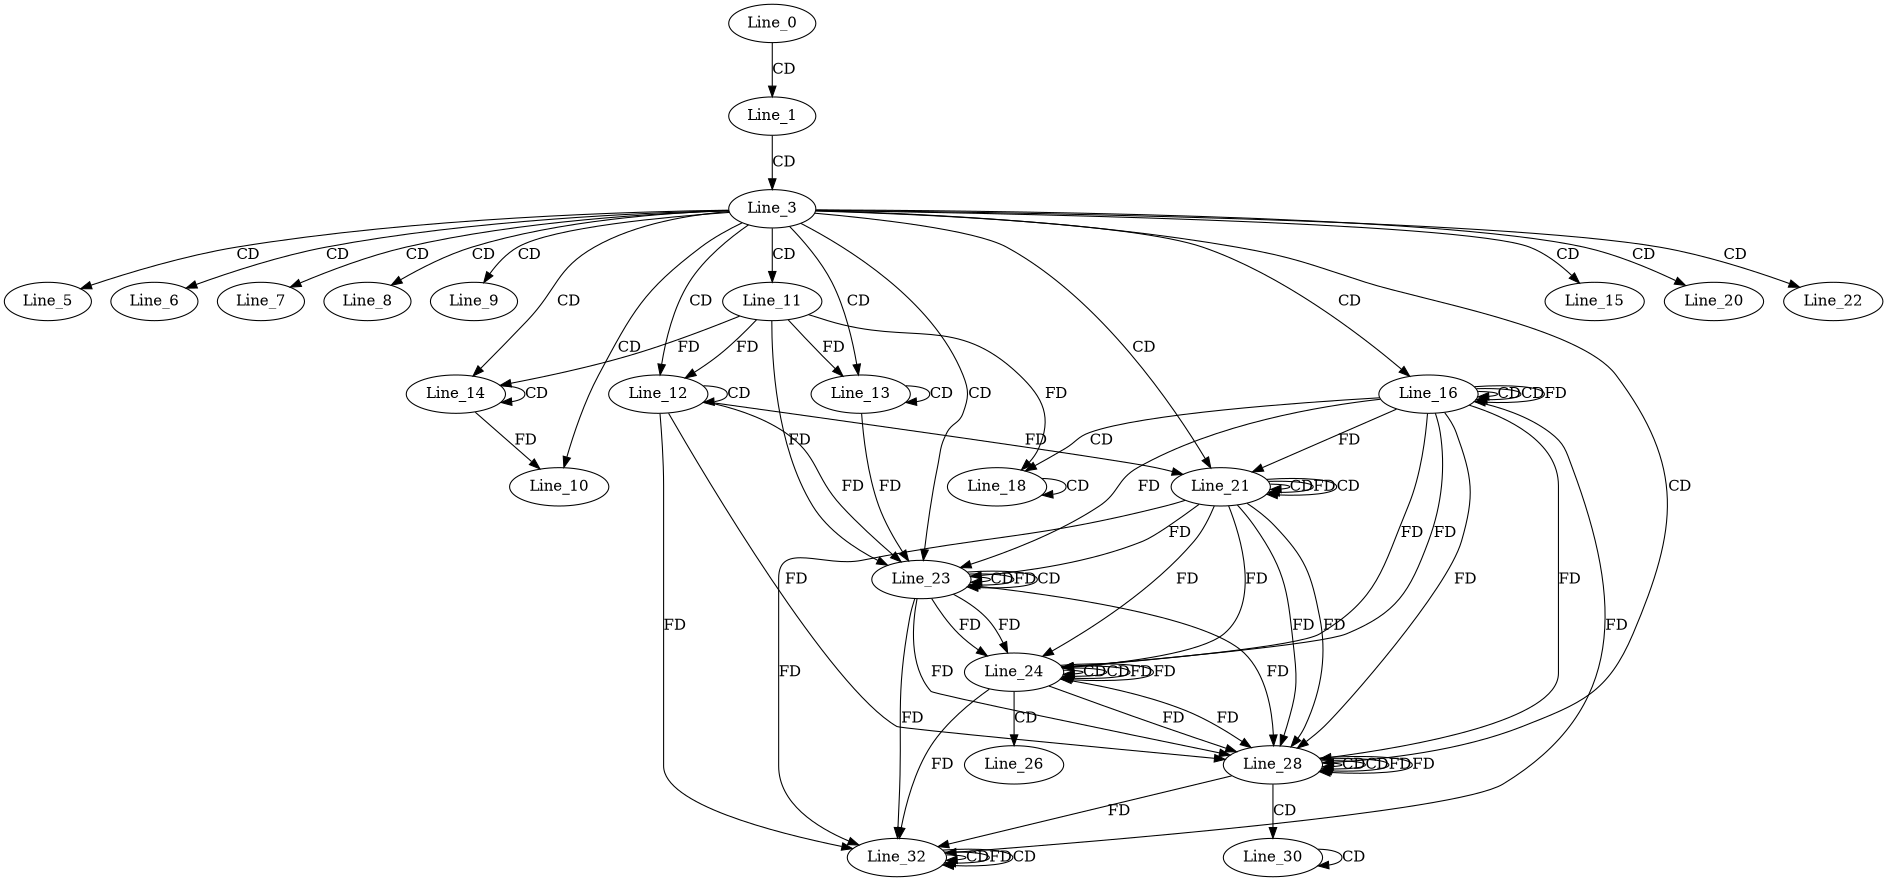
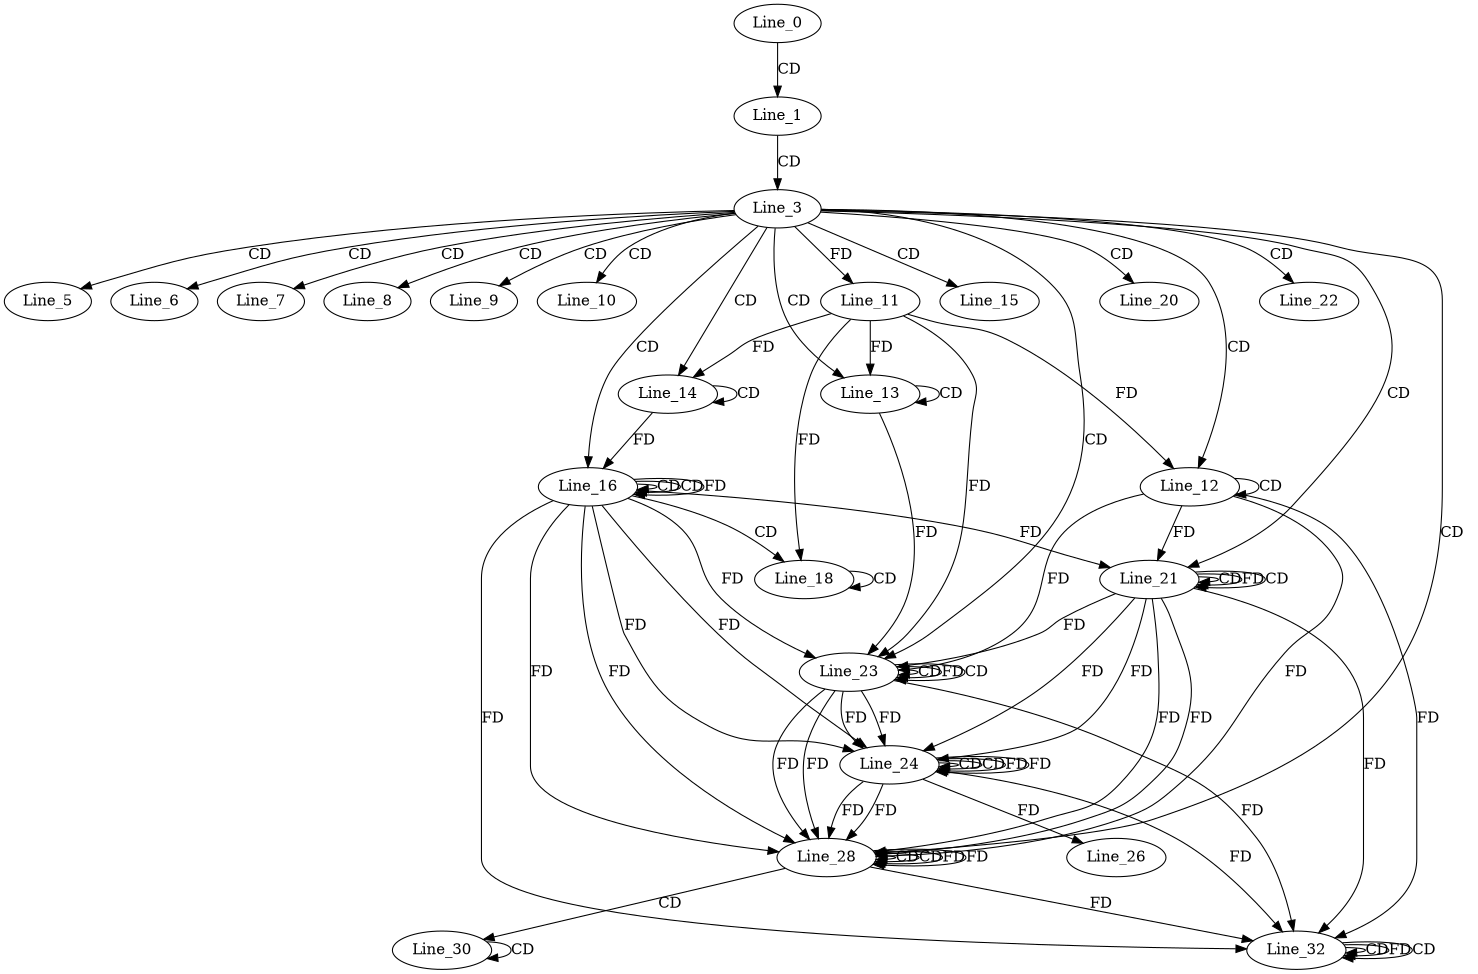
edge "Line_3" -> "Line_11": label "CD" -> "FD"
edge "Line_14" -> "Line_10": now "Line_14" -> "Line_16"
edge "Line_24" -> "Line_26": label "CD" -> "FD"
